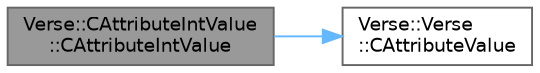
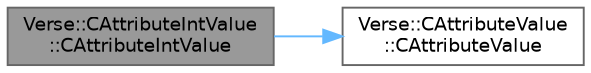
node "Verse::Verse ::CAttributeValue": label "Verse::Verse ::CAttributeValue" -> "Verse::CAttributeValue ::CAttributeValue"
